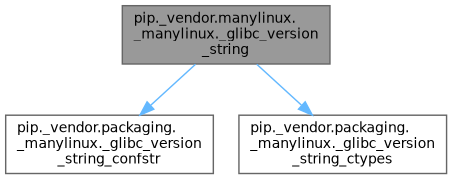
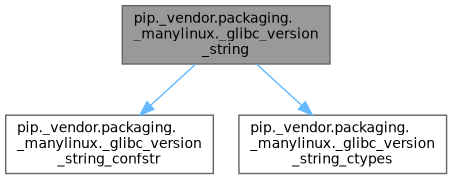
node "pip._vendor.manylinux. _manylinux._glibc_version _string": label "pip._vendor.manylinux. _manylinux._glibc_version _string" -> "pip._vendor.packaging. _manylinux._glibc_version _string"
